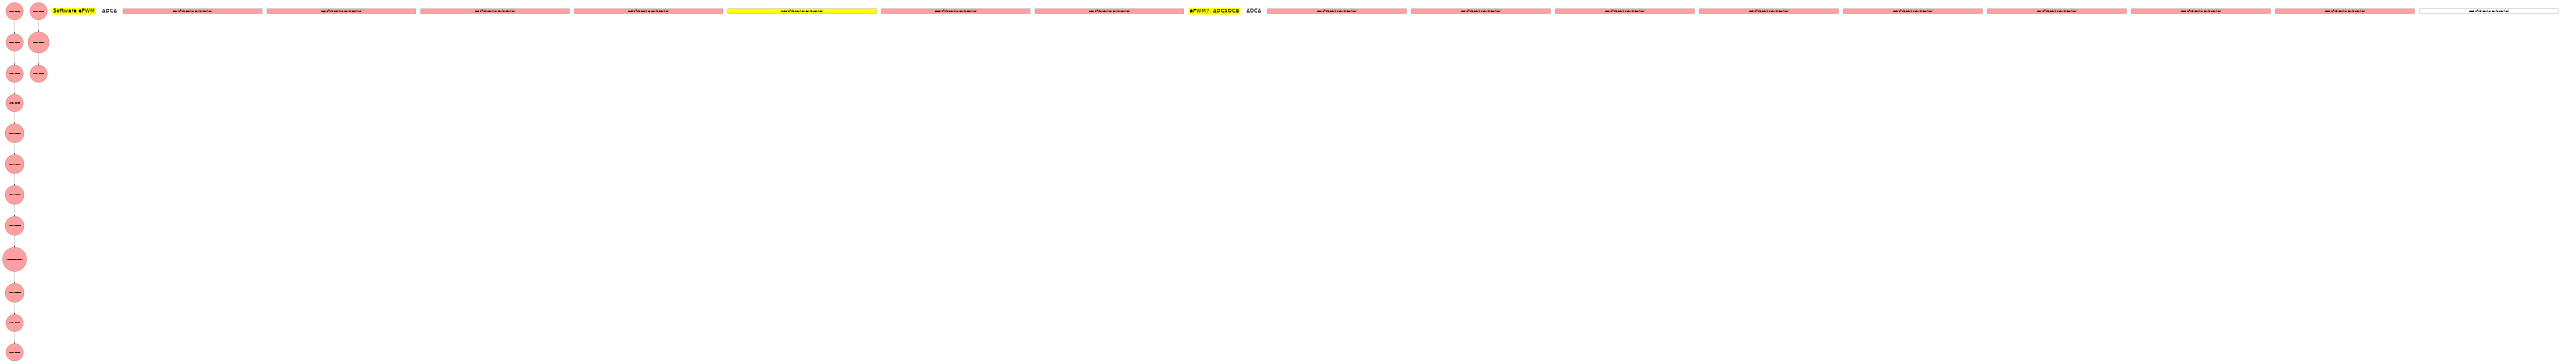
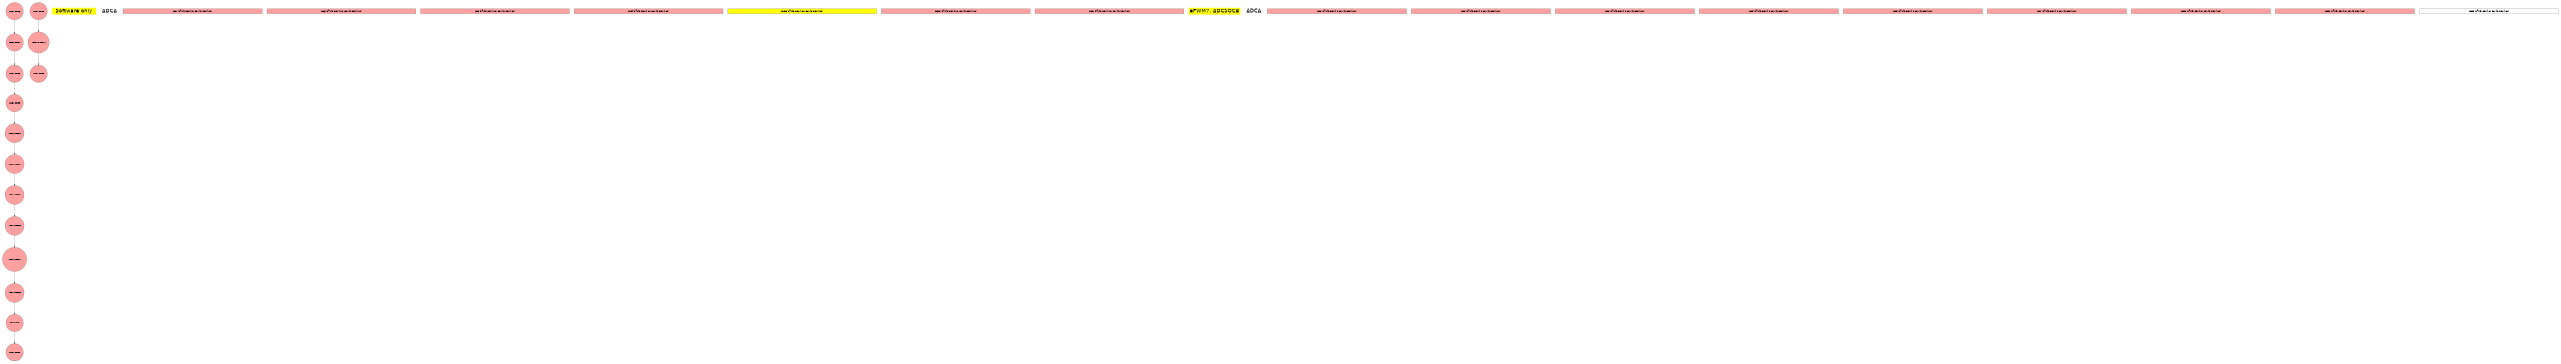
node "Software ePWM": label "Software ePWM" -> "Software only"
node "ADCA SOC4": label "ADCA SOC4" -> "ADCA SYSCLK4"
node "ADCSOCB SOC14": label "ADCSOCB SOC14" -> "ADCA SOC14"
node "ADCA SOC0": label "ADCA SOC0" -> "SOC SOC0"
